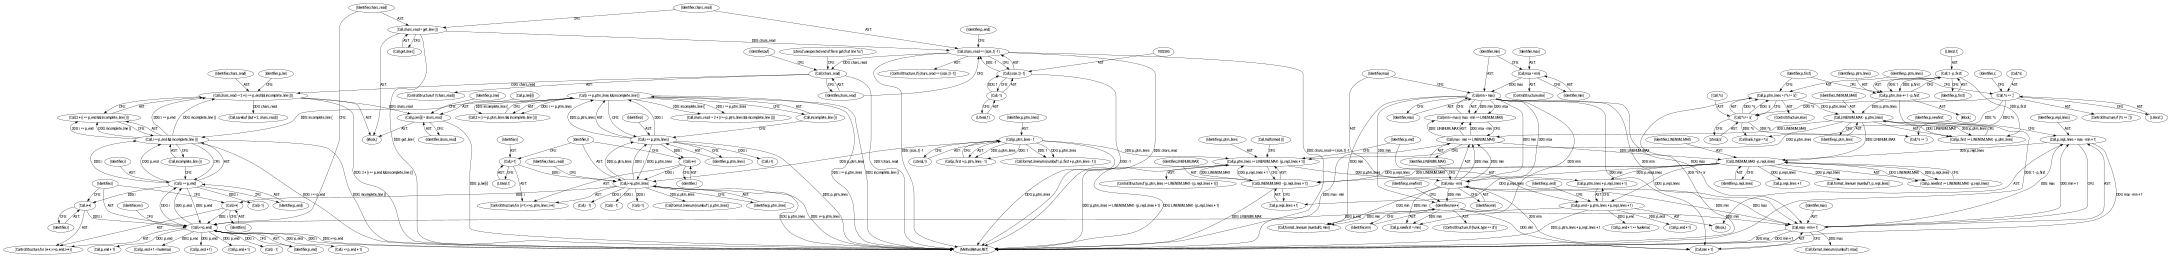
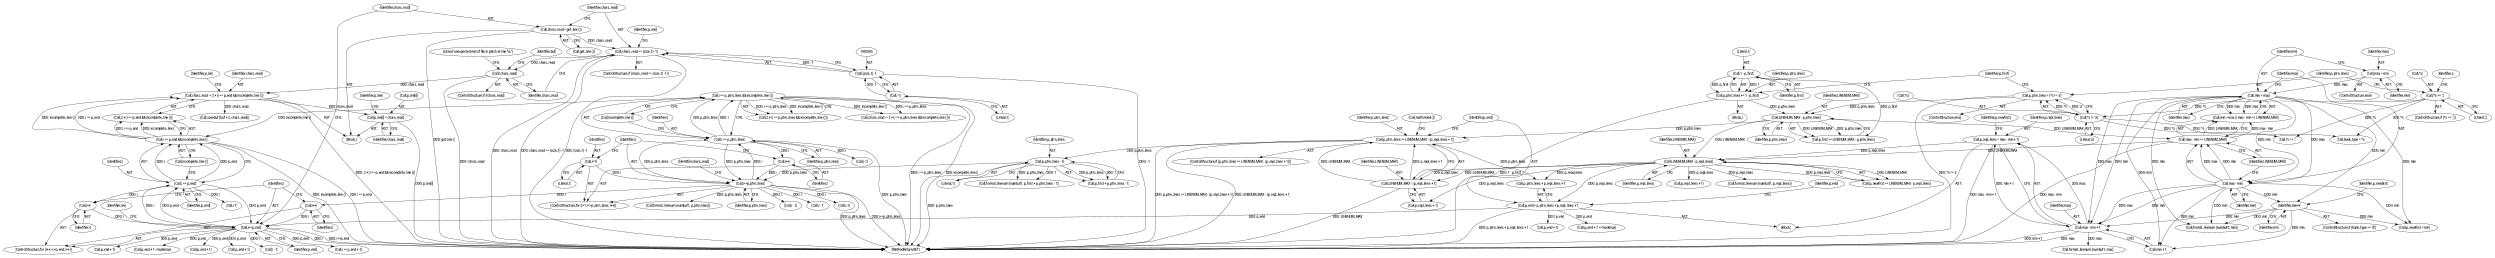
node "(Call,p_ptrn_line += 1 - p_first)": label "(Call,p_ptrn_line += 1 - p_first)" -> "(Call,p_ptrn_lines += 1 - p_first)"
edge "(Call,p_ptrn_lines - 1)" -> "(Call,p_ptrn_lines >= LINENUM_MAX - (p_repl_lines + 1))": reversed
